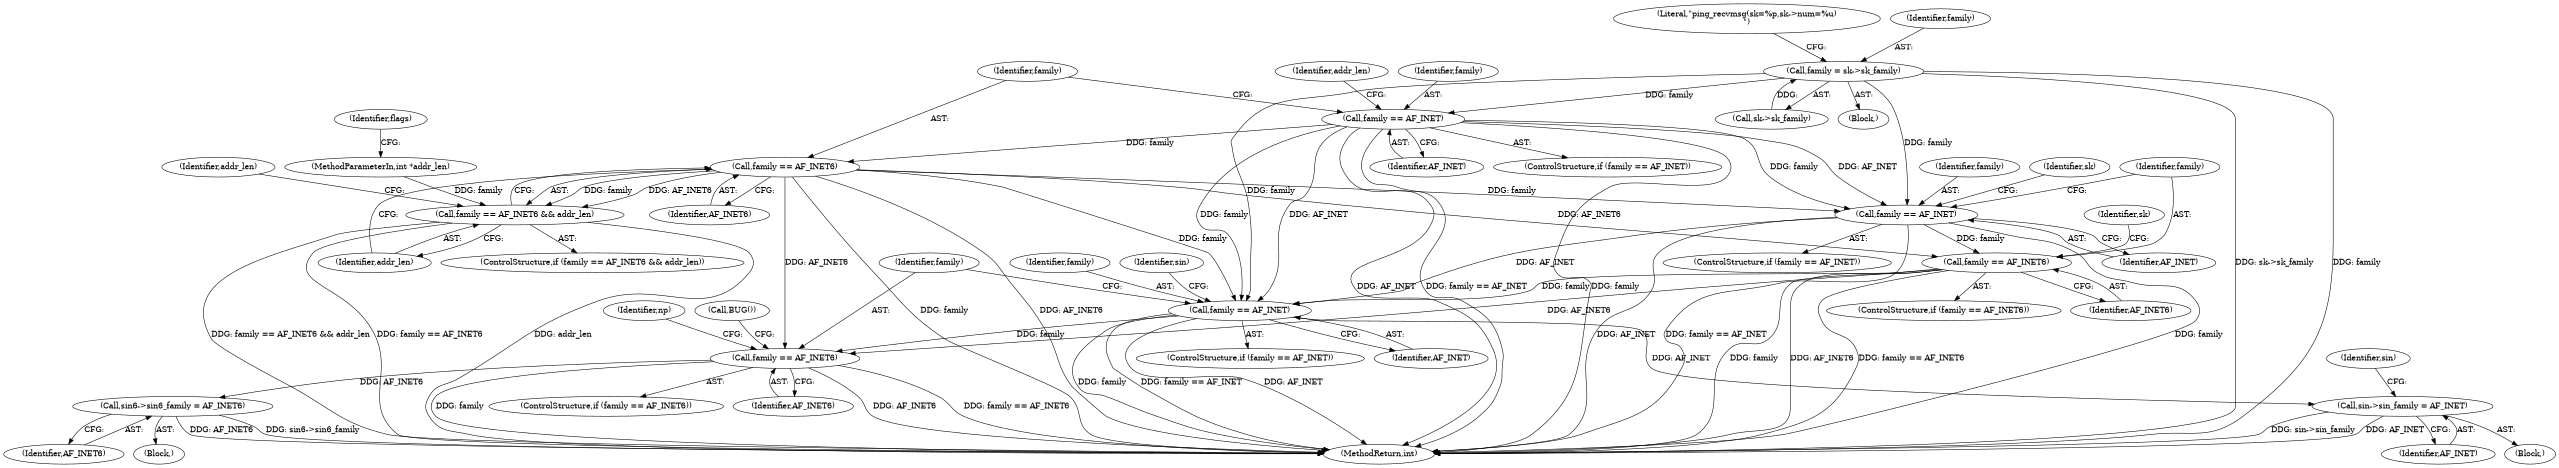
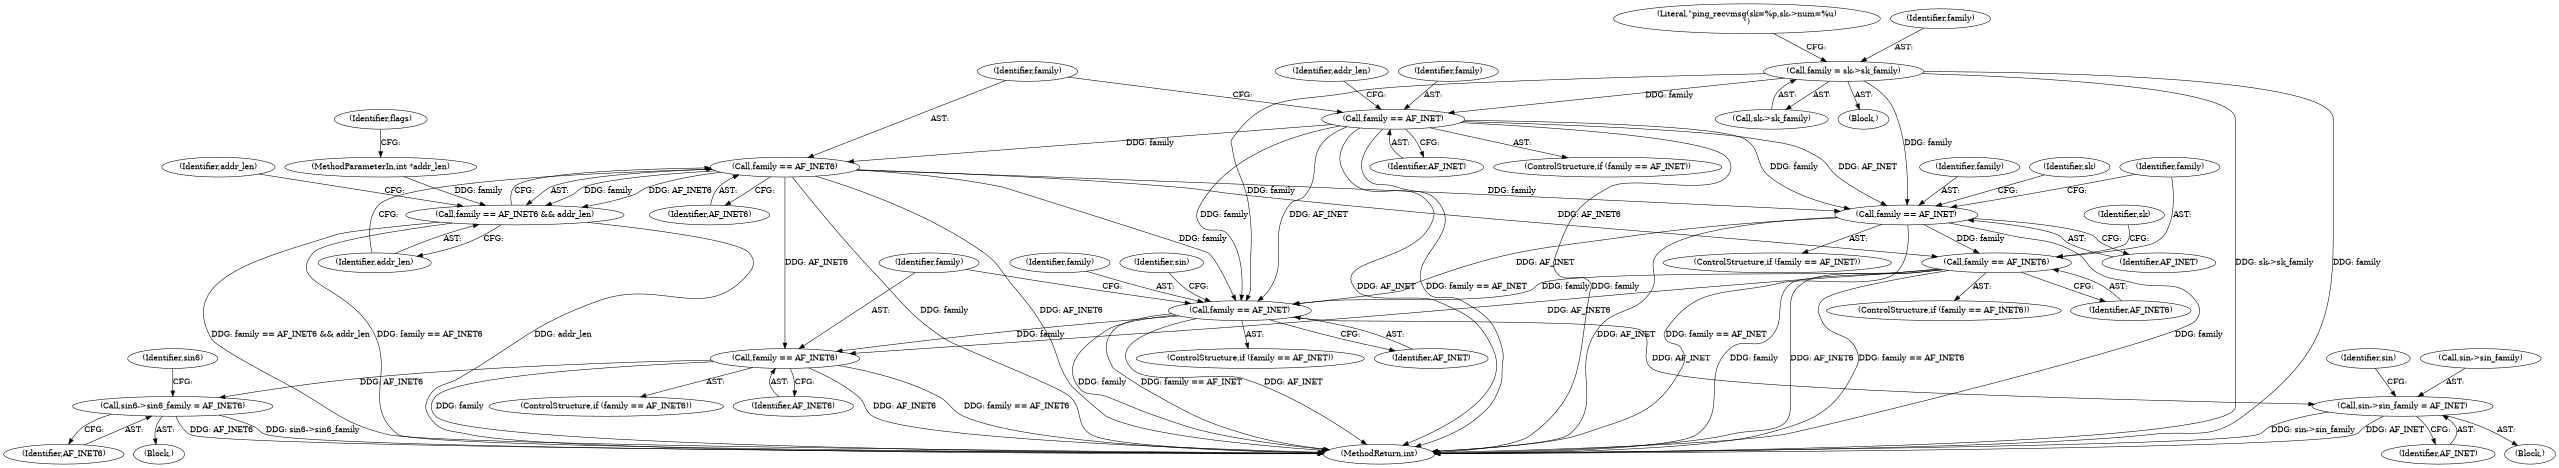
edge "(Call,sk->sk_family)" -> "(Call,family = sk->sk_family)": label "DDG: " -> "AST: "
node "(ControlStructure,if (family == AF_INET6 && addr_len))": removed
node "(Identifier,np)": removed
node "(Call,BUG())": removed
node "(Identifier,sin6)": added
node "(Call,sin->sin_family)": added
